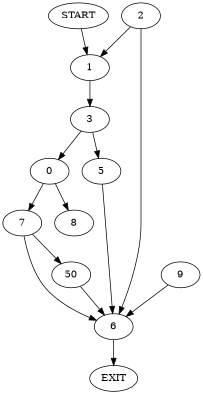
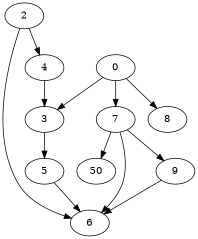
node "START": removed
node "1": label "1" -> "4"
edge "3" -> "0": reversed
edge "7" -> "9": added
edge "50" -> "6": removed
node "EXIT": removed
